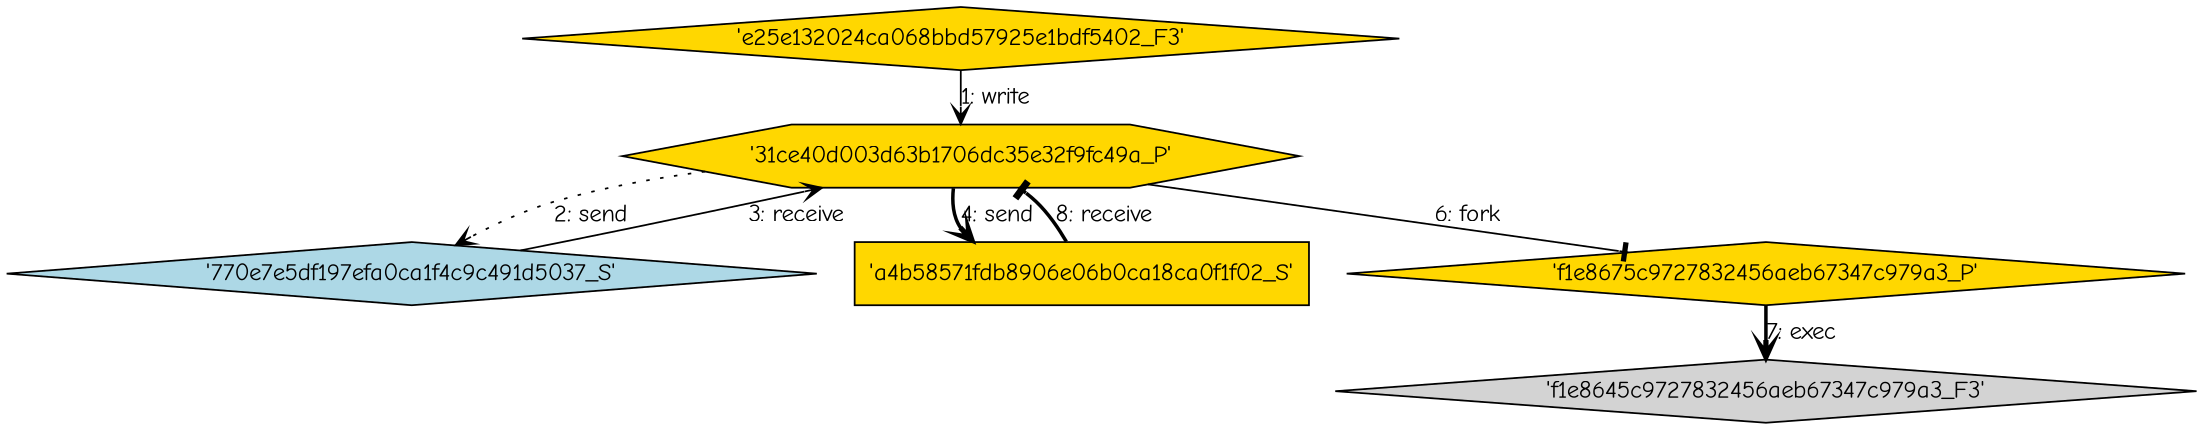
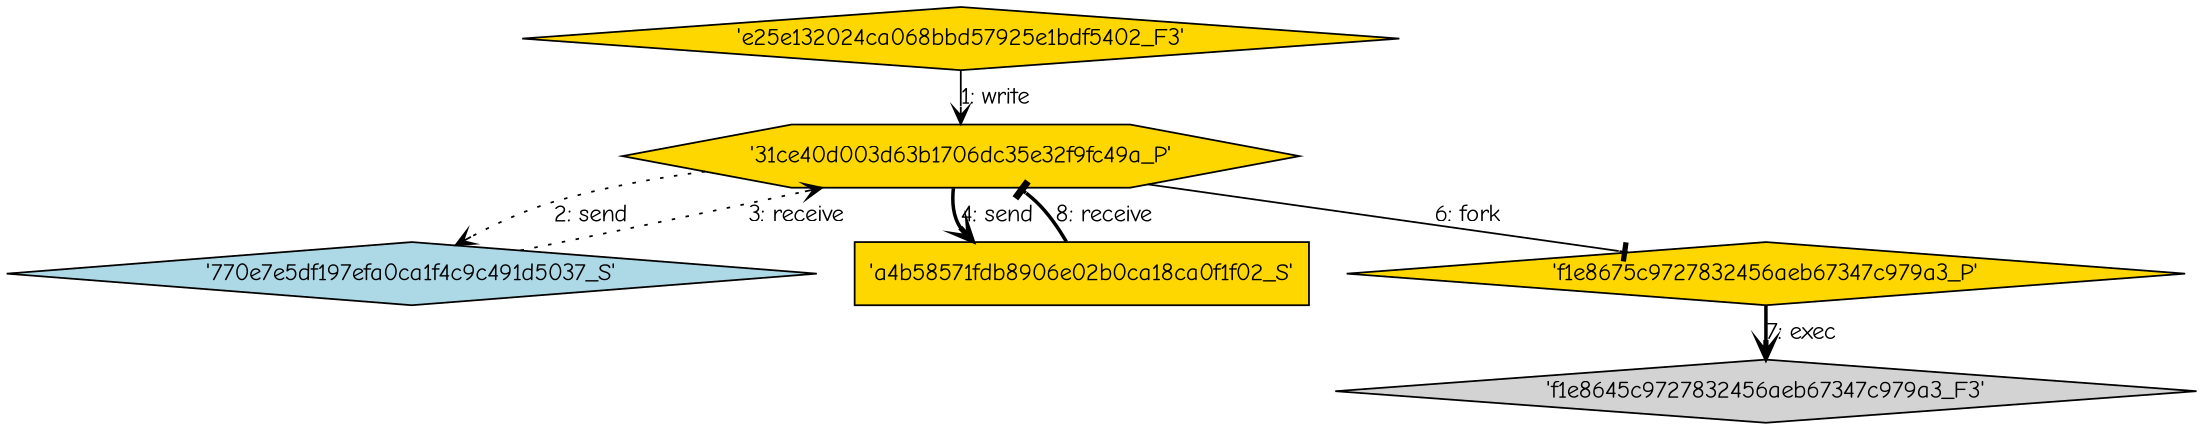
edge "'770e7e5df197efa0ca1f4c9c491d5037_S'" -> "'31ce40d003d63b1706dc35e32f9fc49a_P'": style solid -> dotted
node "'a4b58571fdb8906e06b0ca18ca0f1f02_S'": label "'a4b58571fdb8906e06b0ca18ca0f1f02_S'" -> "'a4b58571fdb8906e02b0ca18ca0f1f02_S'"
